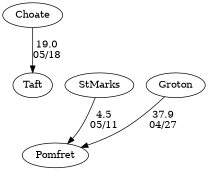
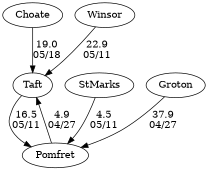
node "Winsor": added
edge "Taft" -> "Pomfret": added, label "16.5 05/11"
edge "Pomfret" -> "Taft": added, label "4.9 04/27"
